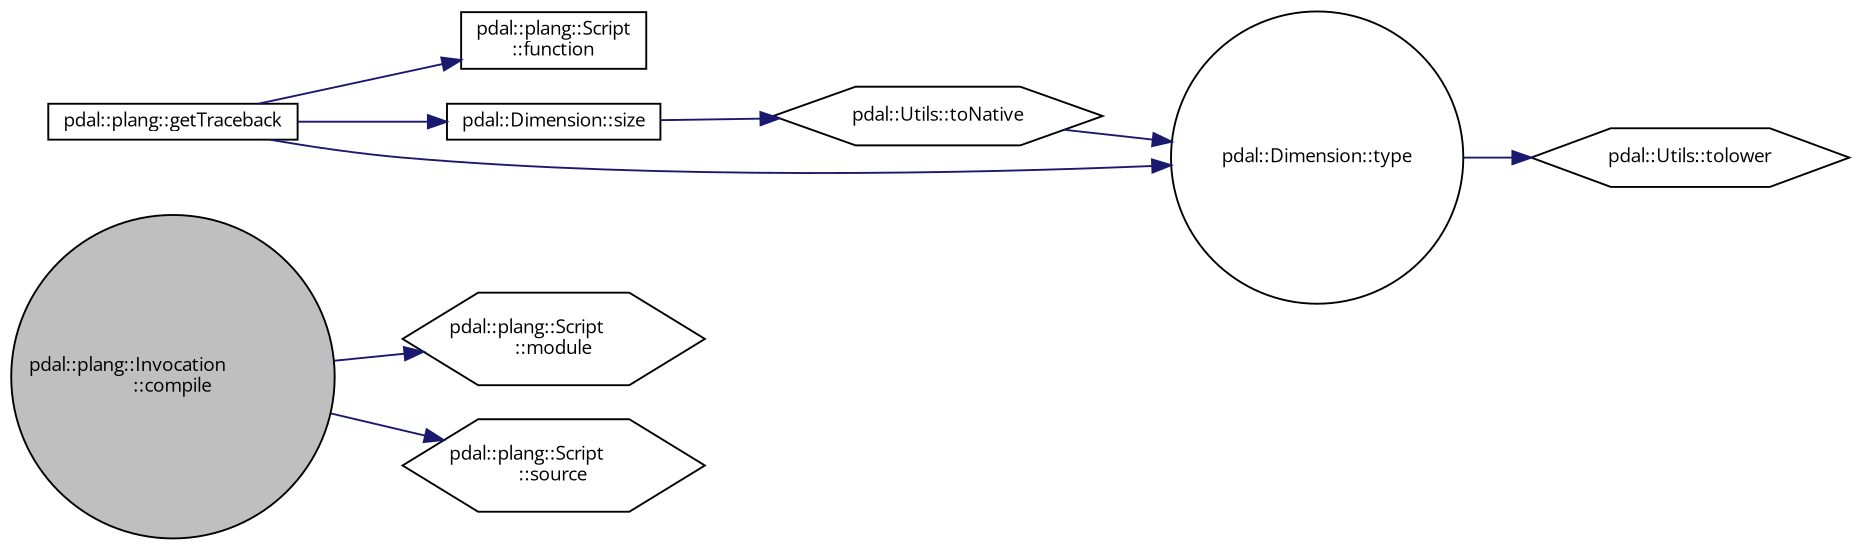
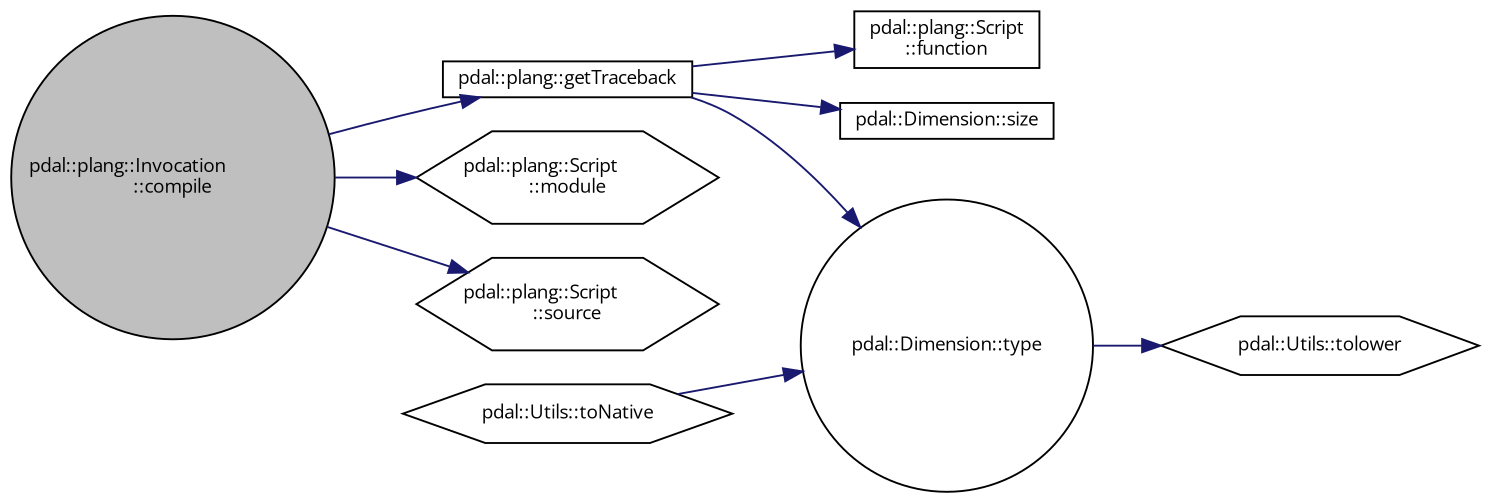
edge "pdal::plang::Invocation ::compile" -> "pdal::plang::getTraceback": added
edge "pdal::Dimension::size" -> "pdal::Utils::toNative": removed
